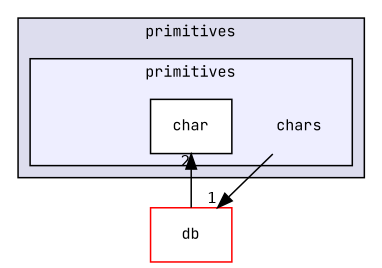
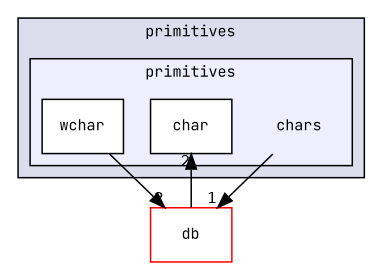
node "wchar": added
